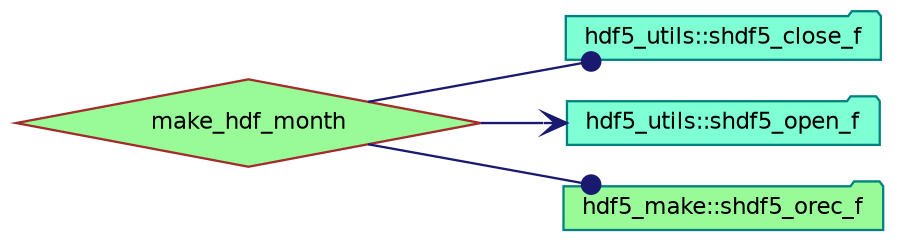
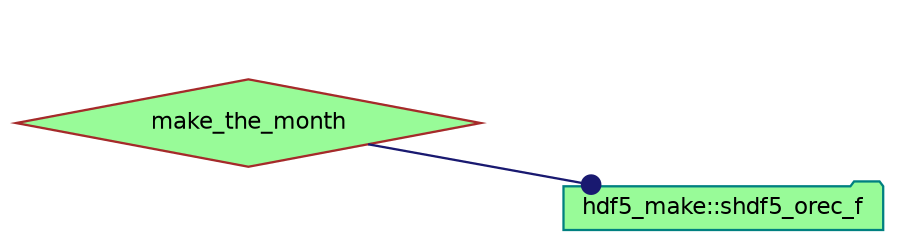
node "hdf5_utils::shdf5_close_f": removed
node "make_hdf_month": label "make_hdf_month" -> "make_the_month"
node "hdf5_utils::shdf5_open_f": removed
